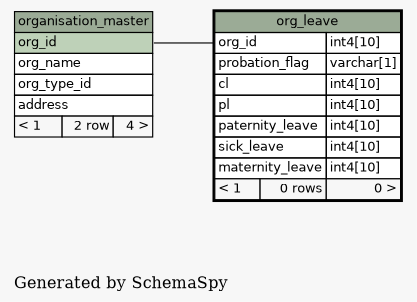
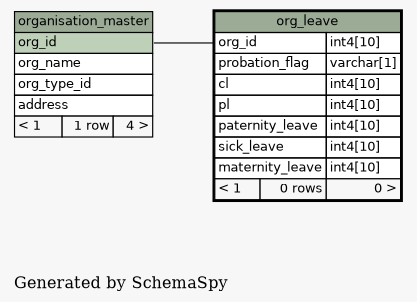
node "organisation_master": text "2 row" -> "1 row"
